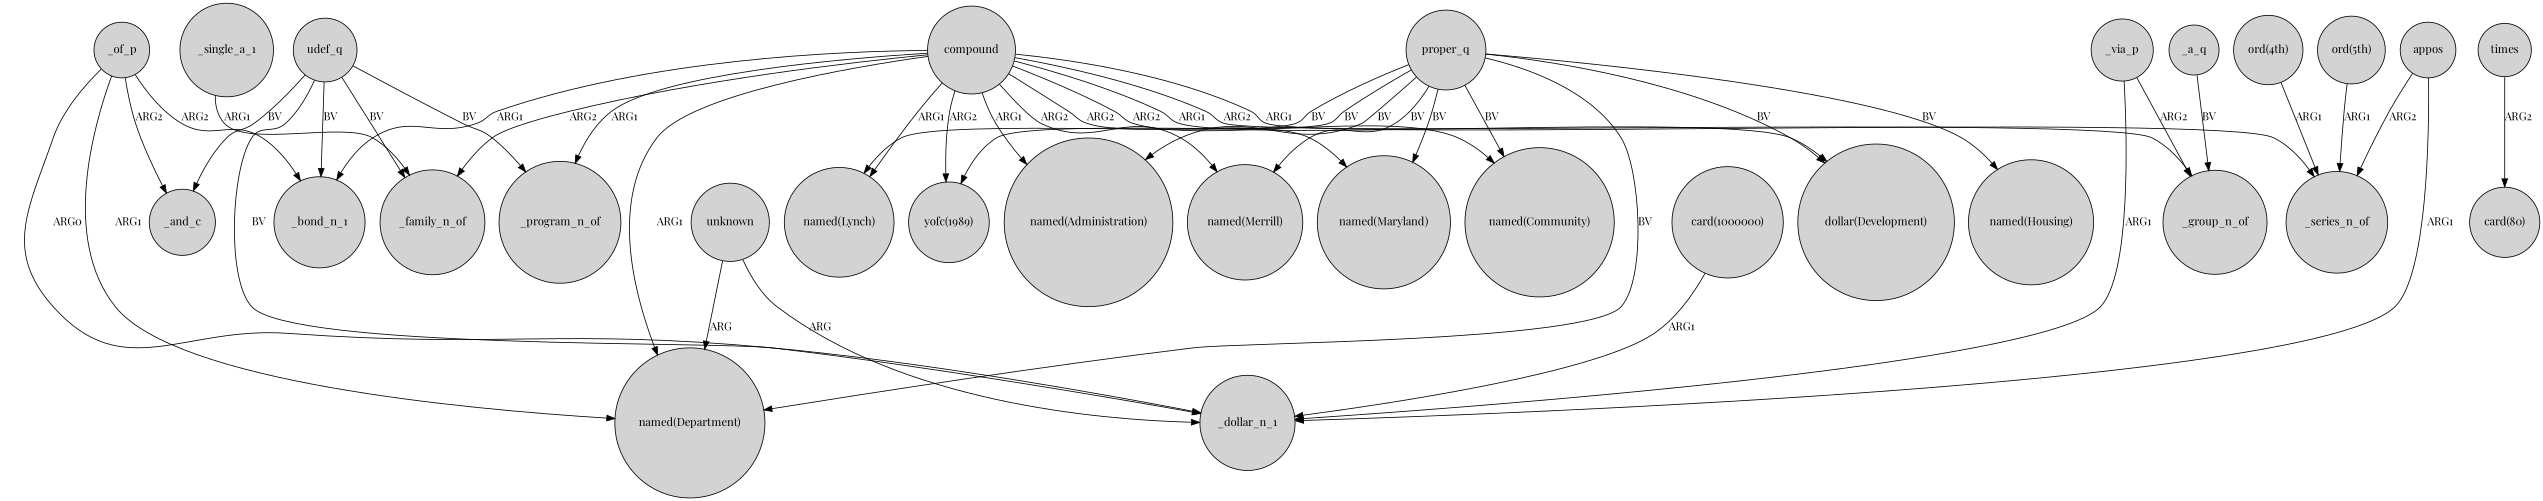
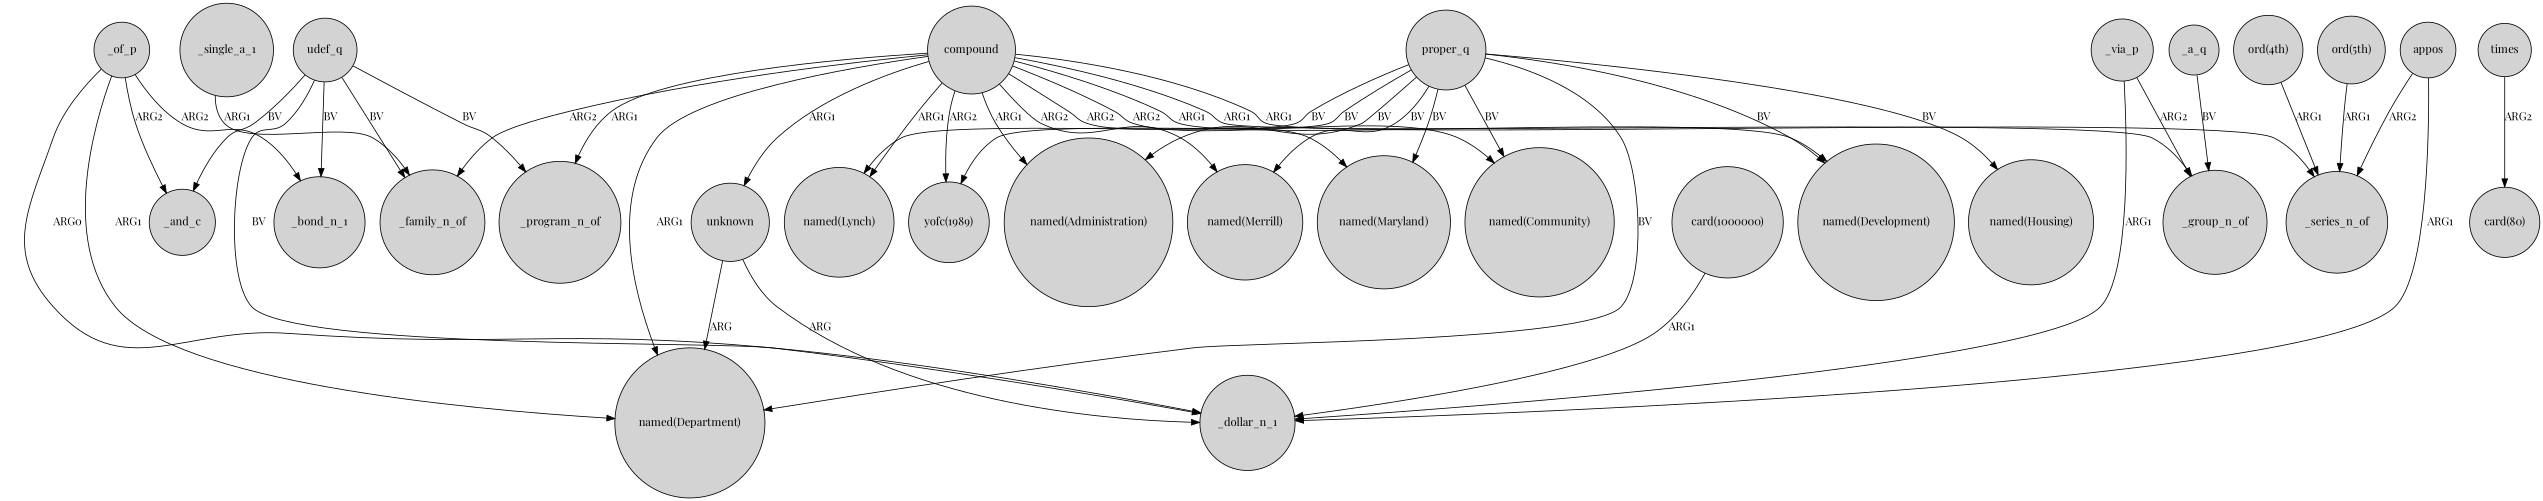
edge "compound" -> "_bond_n_1": now "compound" -> "unknown"
edge "compound" -> "_group_n_of": label "ARG2" -> "ARG1"
node "dollar(Development)": label "dollar(Development)" -> "named(Development)"
